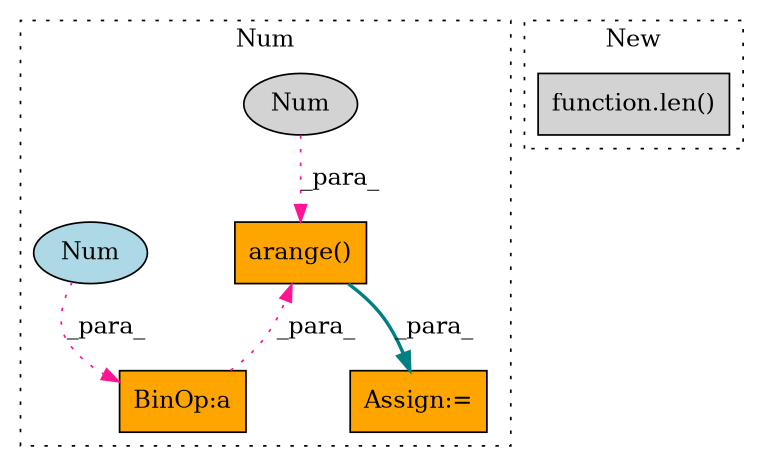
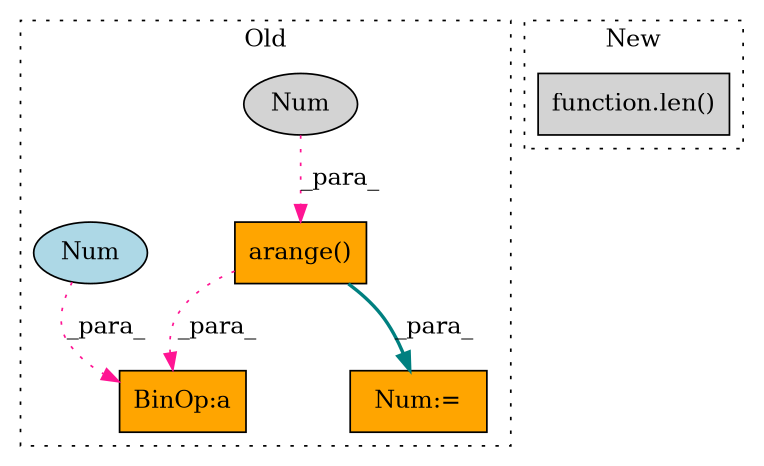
cluster "Num": label "Num" -> "Old"
edge "BinOp:a" -> "arange()": reversed
node "Assign:=": label "Assign:=" -> "Num:="
